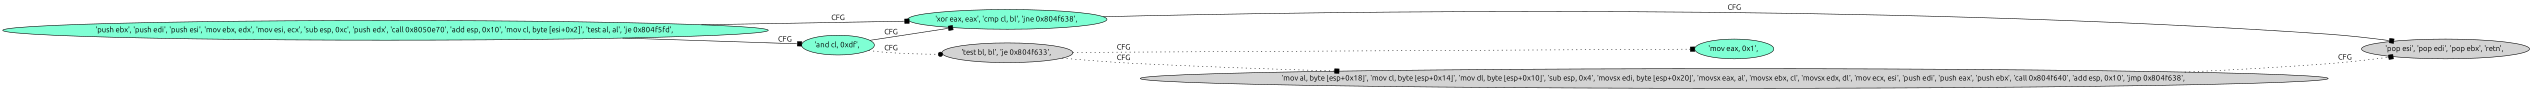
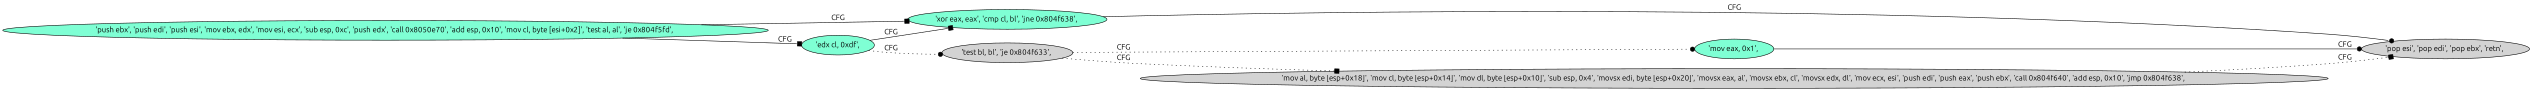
edge "'xor eax, eax', 'cmp cl, bl', 'jne 0x804f638'," -> "'pop esi', 'pop edi', 'pop ebx', 'retn',": arrowhead box -> dot
node "'and cl, 0xdf',": label "'and cl, 0xdf'," -> "'edx cl, 0xdf',"
edge "'mov eax, 0x1'," -> "'pop esi', 'pop edi', 'pop ebx', 'retn',": added, label "CFG"
edge "'test bl, bl', 'je 0x804f633'," -> "'mov eax, 0x1',": arrowhead box -> dot
